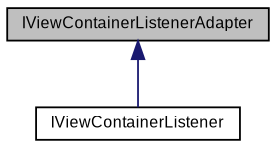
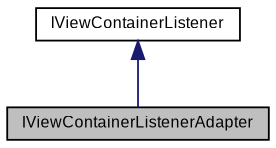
edge "IViewContainerListener" -> "IViewContainerListenerAdapter": reversed
